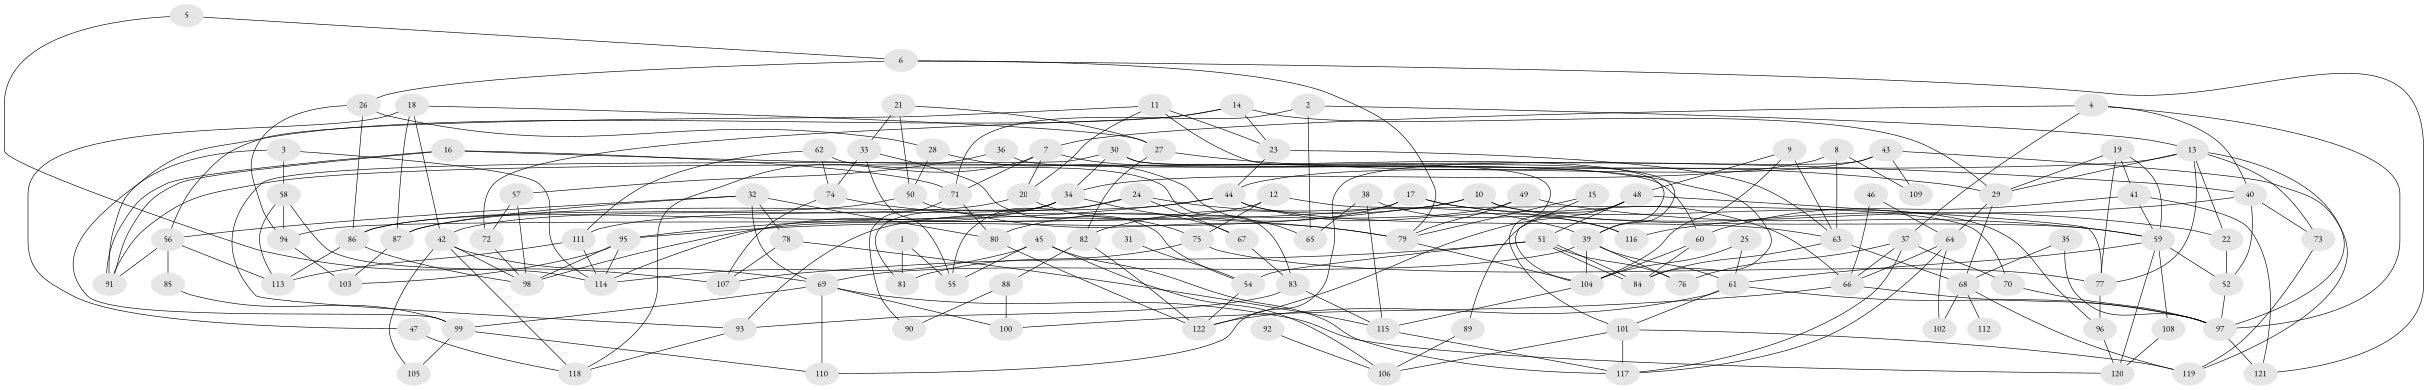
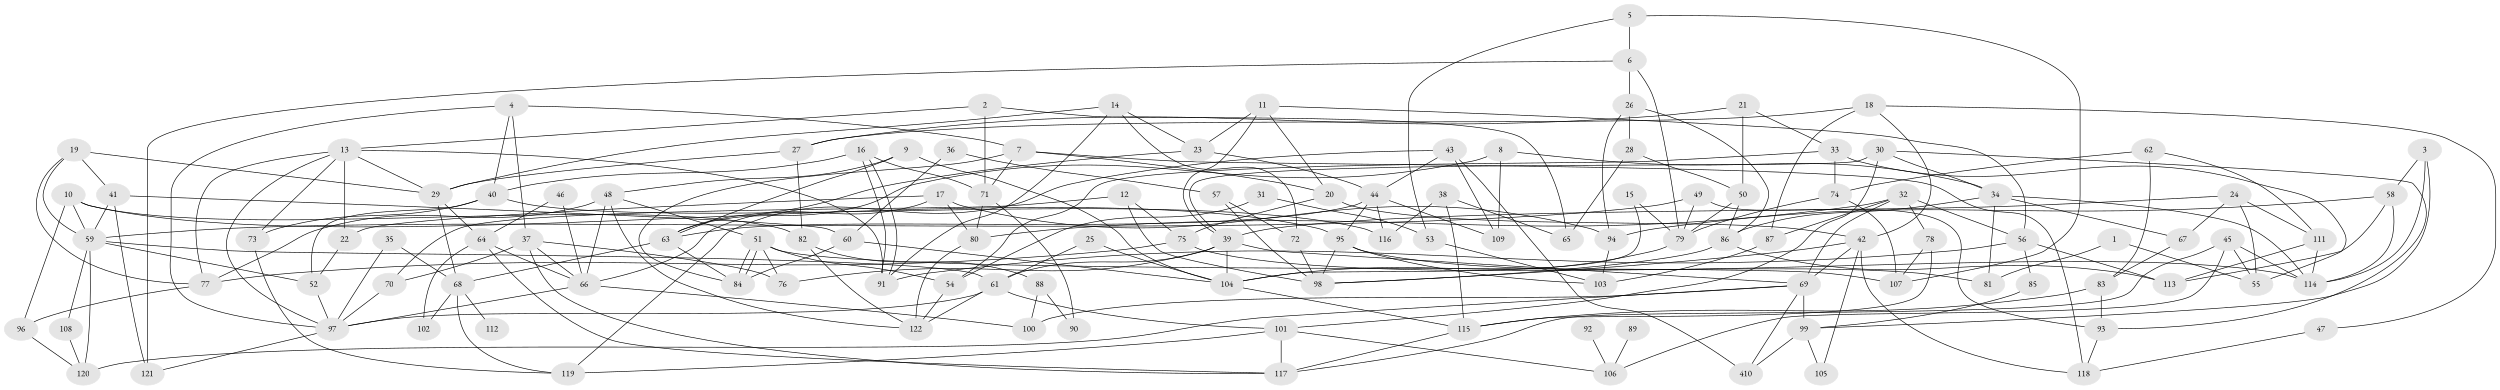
edge "44" -- "87": now "44" -- "109"
node "53": added
edge "48" -- "89": now "48" -- "66"
node "110": label "110" -> "410"
